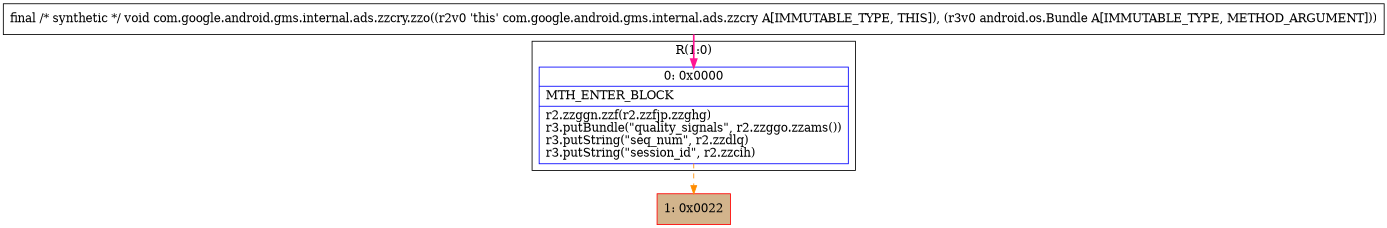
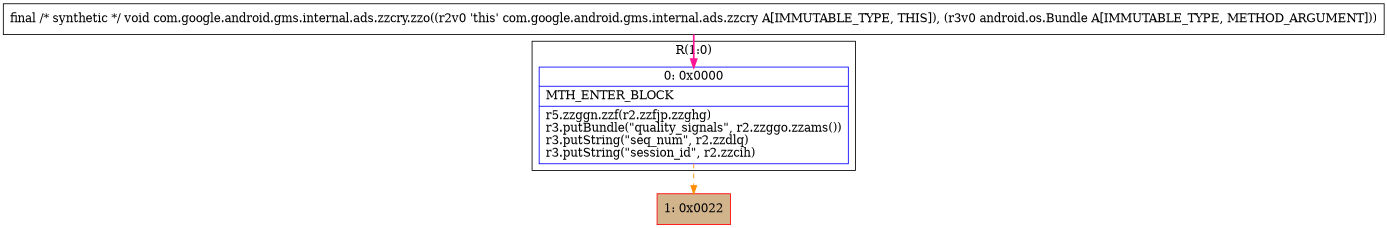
node "0: 0x0000": text "r2.zzggn.zzf(r2.zzfjp.zzghg)" -> "r5.zzggn.zzf(r2.zzfjp.zzghg)"
